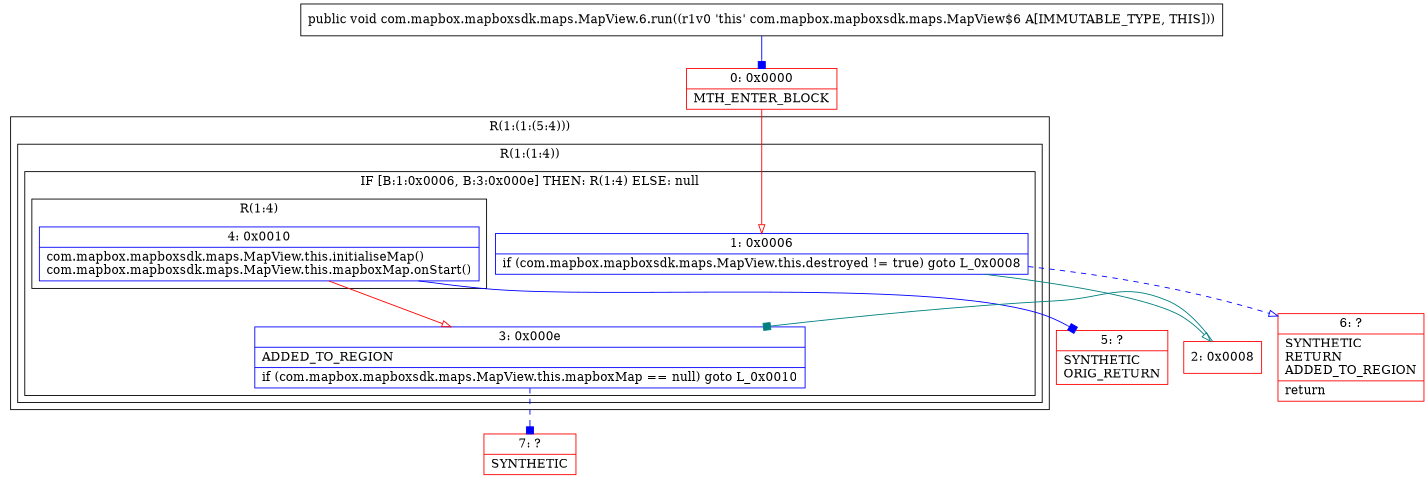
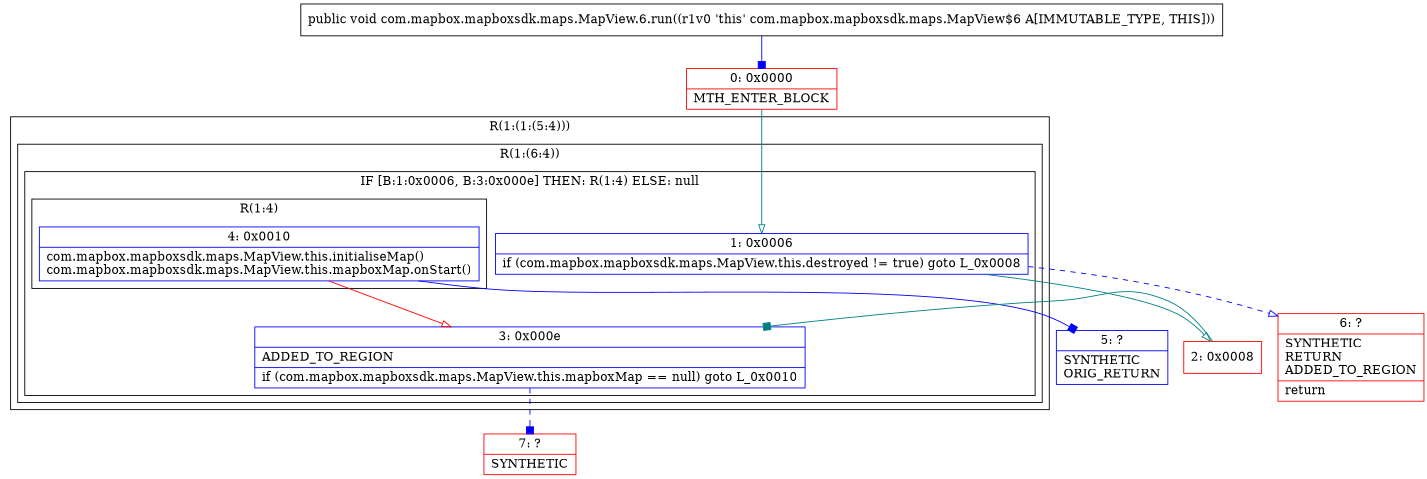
cluster "R(1:(1:4))": label "R(1:(1:4))" -> "R(1:(6:4))"
edge "0: 0x0000" -> "1: 0x0006": color red -> teal
node "5: ?": color red -> blue
